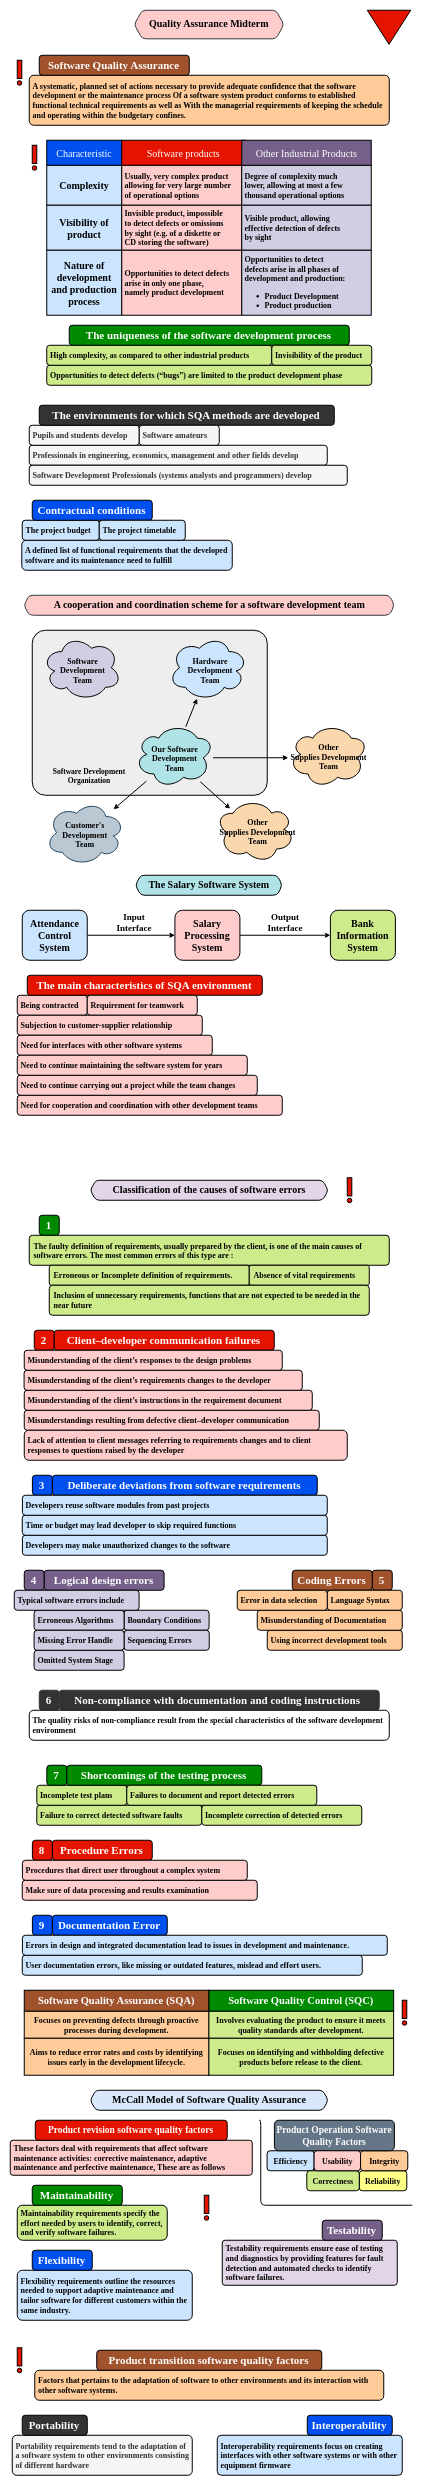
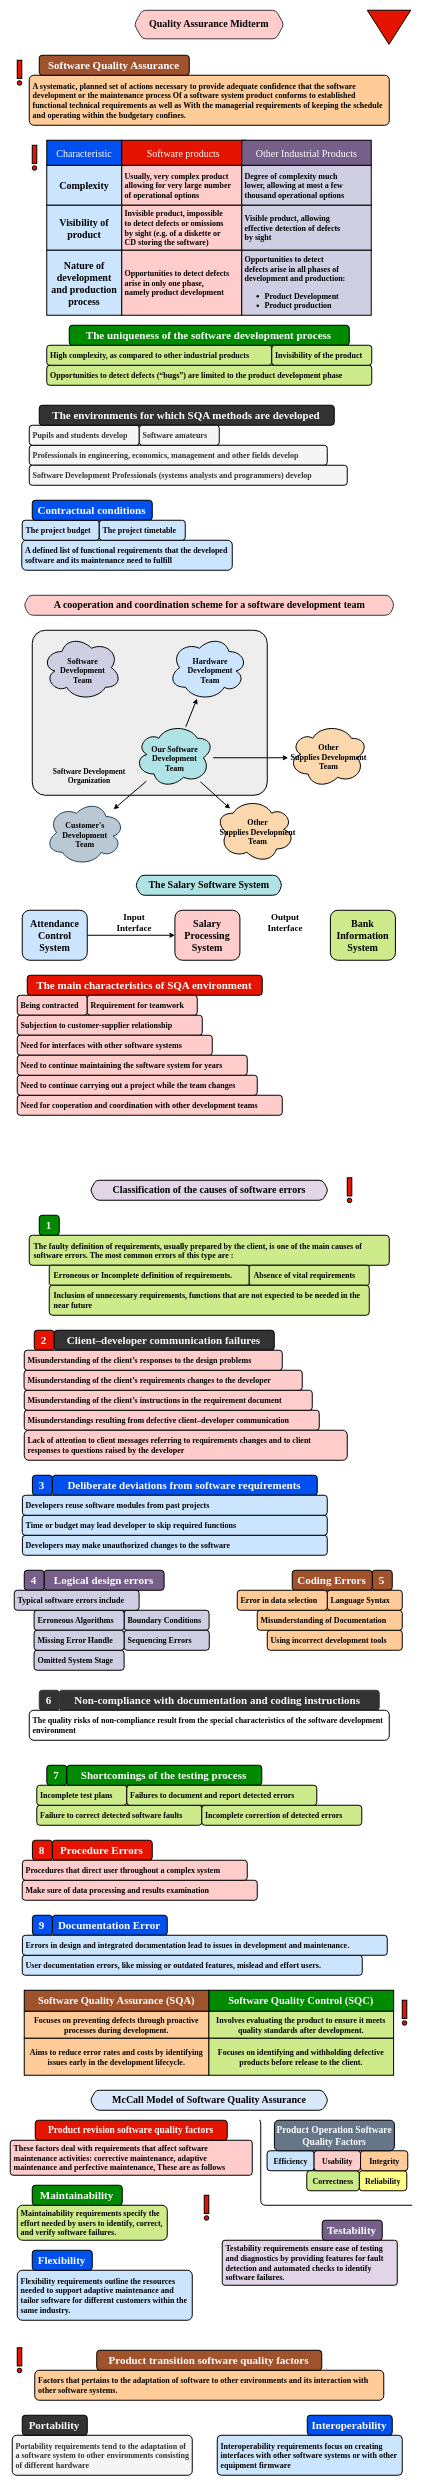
edge "Salary Processing System" -> "Bank Information System": removed
node "Client–developer communication failures": fillcolor #e51400 -> #333333
